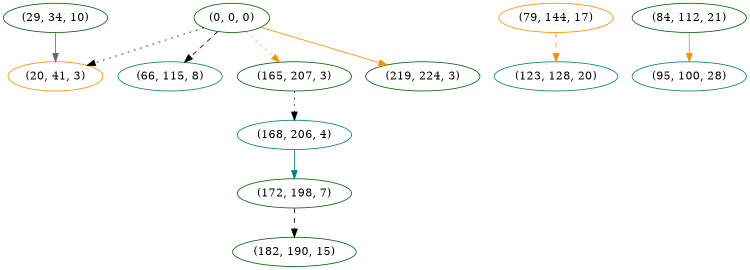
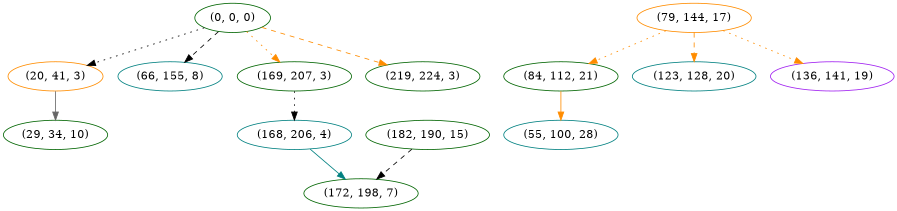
edge "(29, 34, 10)" -> "(20, 41, 3)": reversed
edge "(0, 0, 0)" -> "(219, 224, 3)": style solid -> dashed
edge "(79, 144, 17)" -> "(84, 112, 21)": added
node "(66, 115, 8)": label "(66, 115, 8)" -> "(66, 155, 8)"
node "(165, 207, 3)": label "(165, 207, 3)" -> "(169, 207, 3)"
node "(95, 100, 28)": label "(95, 100, 28)" -> "(55, 100, 28)"
node "(136, 141, 19)": added
edge "(172, 198, 7)" -> "(182, 190, 15)": reversed
